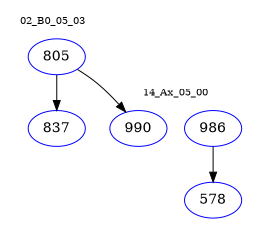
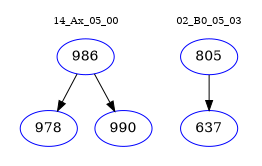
edge "805" -> "990": now "986" -> "990"
node "837": label "837" -> "637"
node "578": label "578" -> "978"
